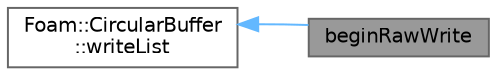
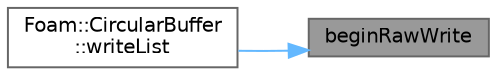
edge "beginRawWrite" -> "Foam::CircularBuffer ::writeList": reversed
